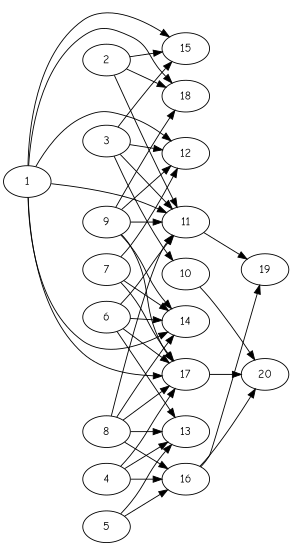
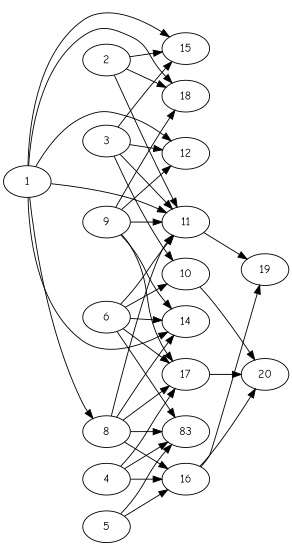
node "7": removed
edge "6" -> "10": added
edge "1" -> "17": now "1" -> "8"
node "13": label "13" -> "83"
